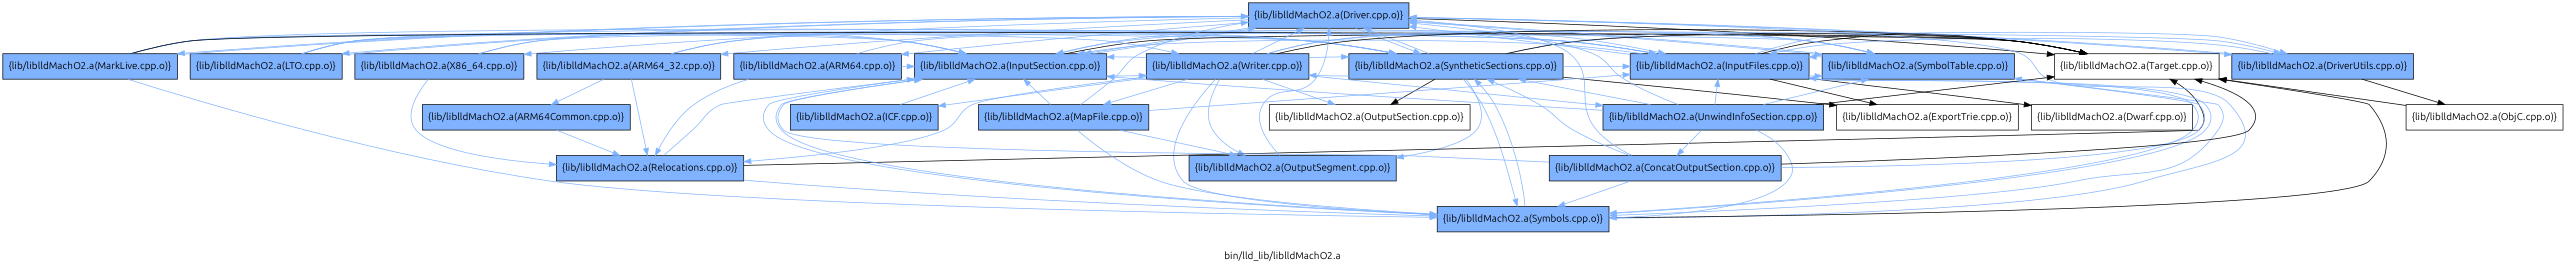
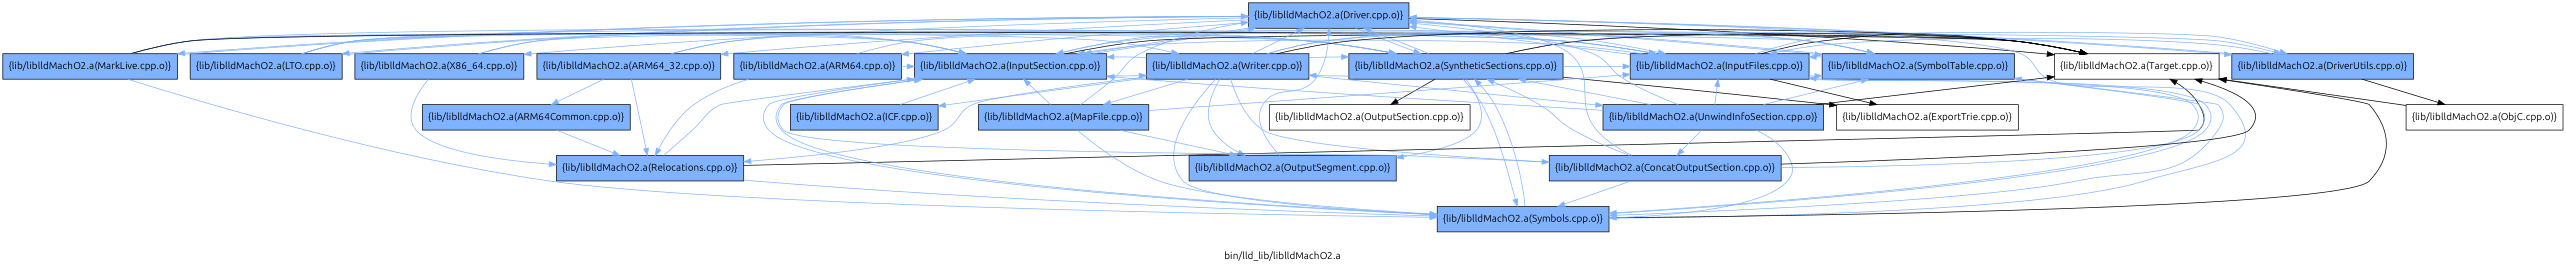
edge "{lib/liblldMachO2.a(Writer.cpp.o)}" -> "{lib/liblldMachO2.a(OutputSection.cpp.o)}": now "{lib/liblldMachO2.a(Writer.cpp.o)}" -> "{lib/liblldMachO2.a(ConcatOutputSection.cpp.o)}"
node "{lib/liblldMachO2.a(Dwarf.cpp.o)}": removed
